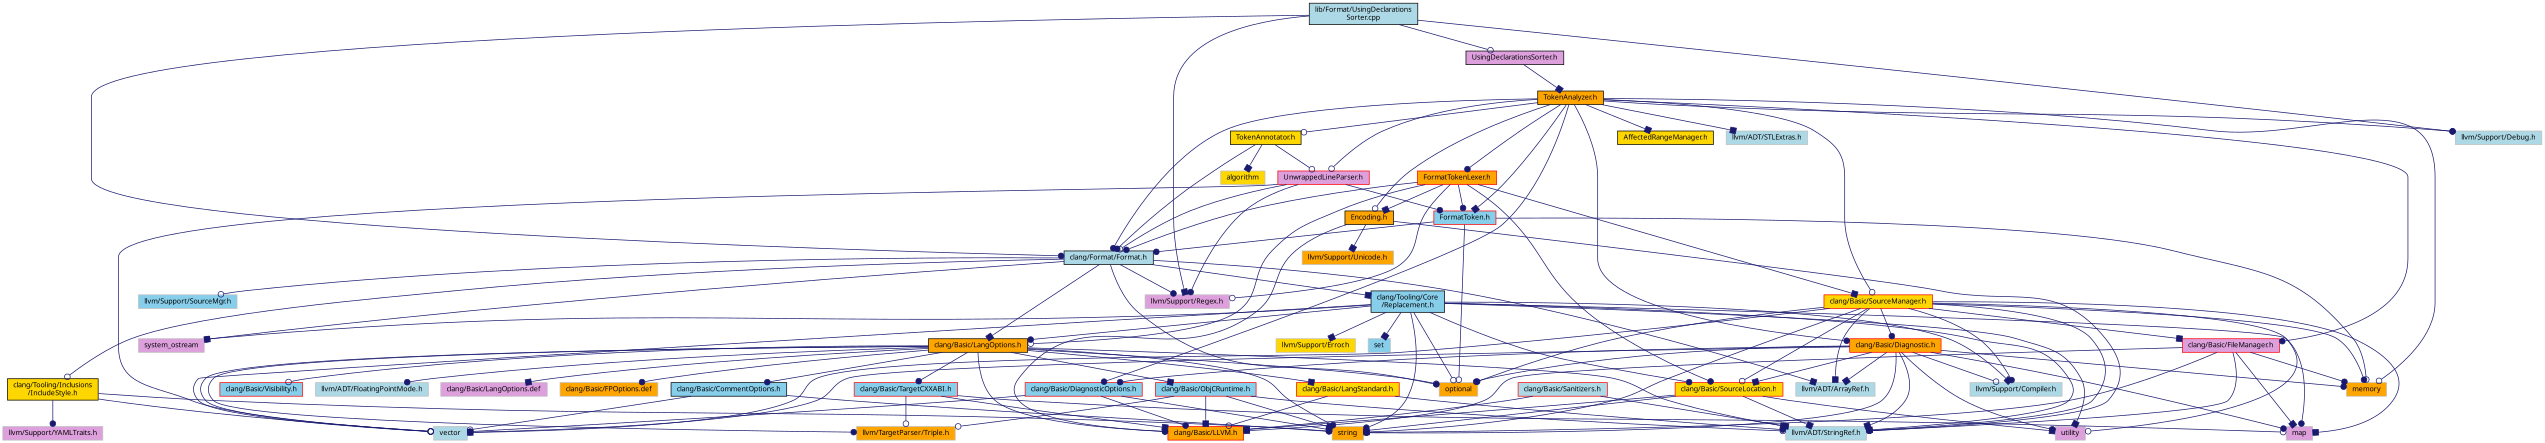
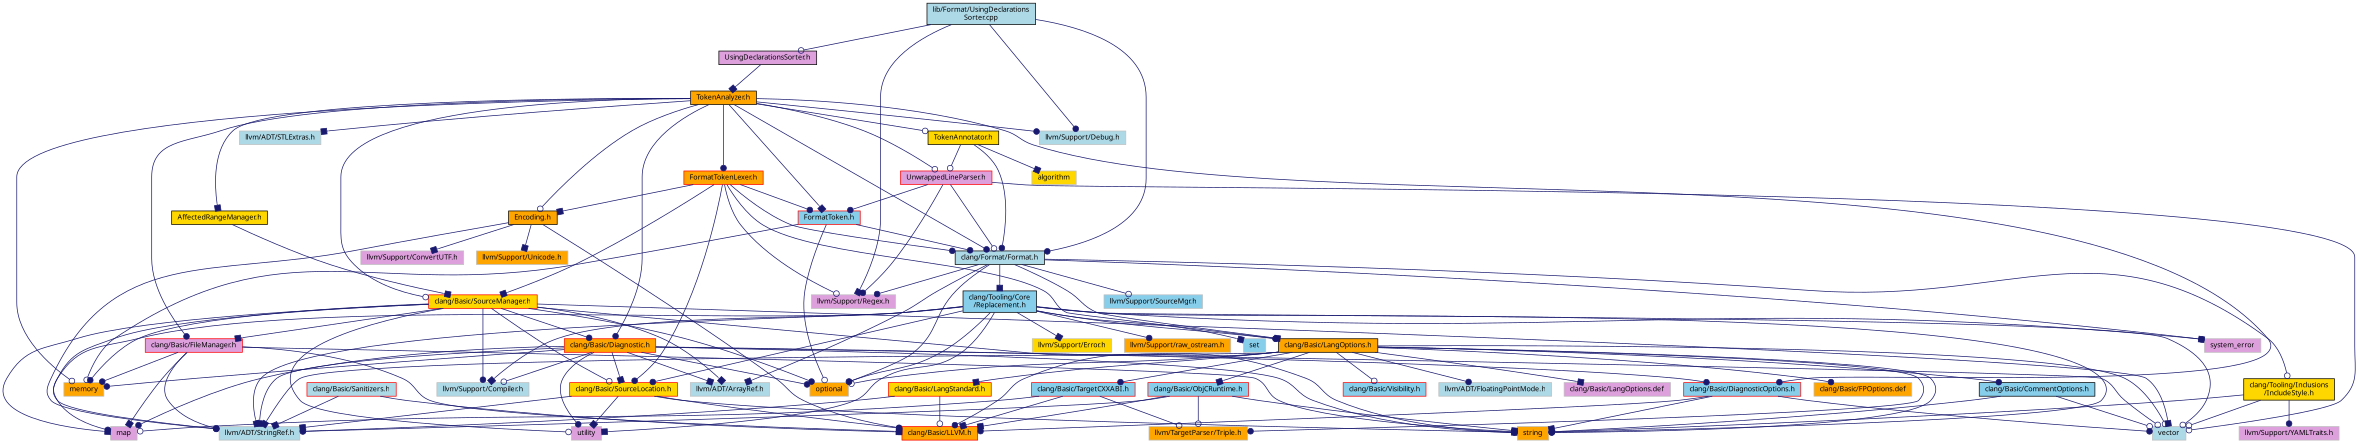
node "llvm/Support/ConvertUTF.h": added
edge "AffectedRangeManager.h" -> "clang/Basic/SourceManager.h": added
node "system_ostream": label "system_ostream" -> "system_error"
node "llvm/Support/raw_ostream.h": added
